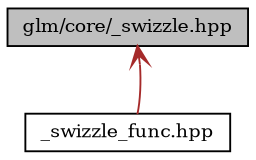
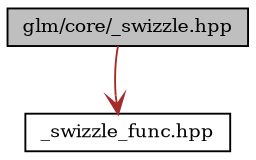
edge "_swizzle_func.hpp" -> "glm/core/_swizzle.hpp": reversed
